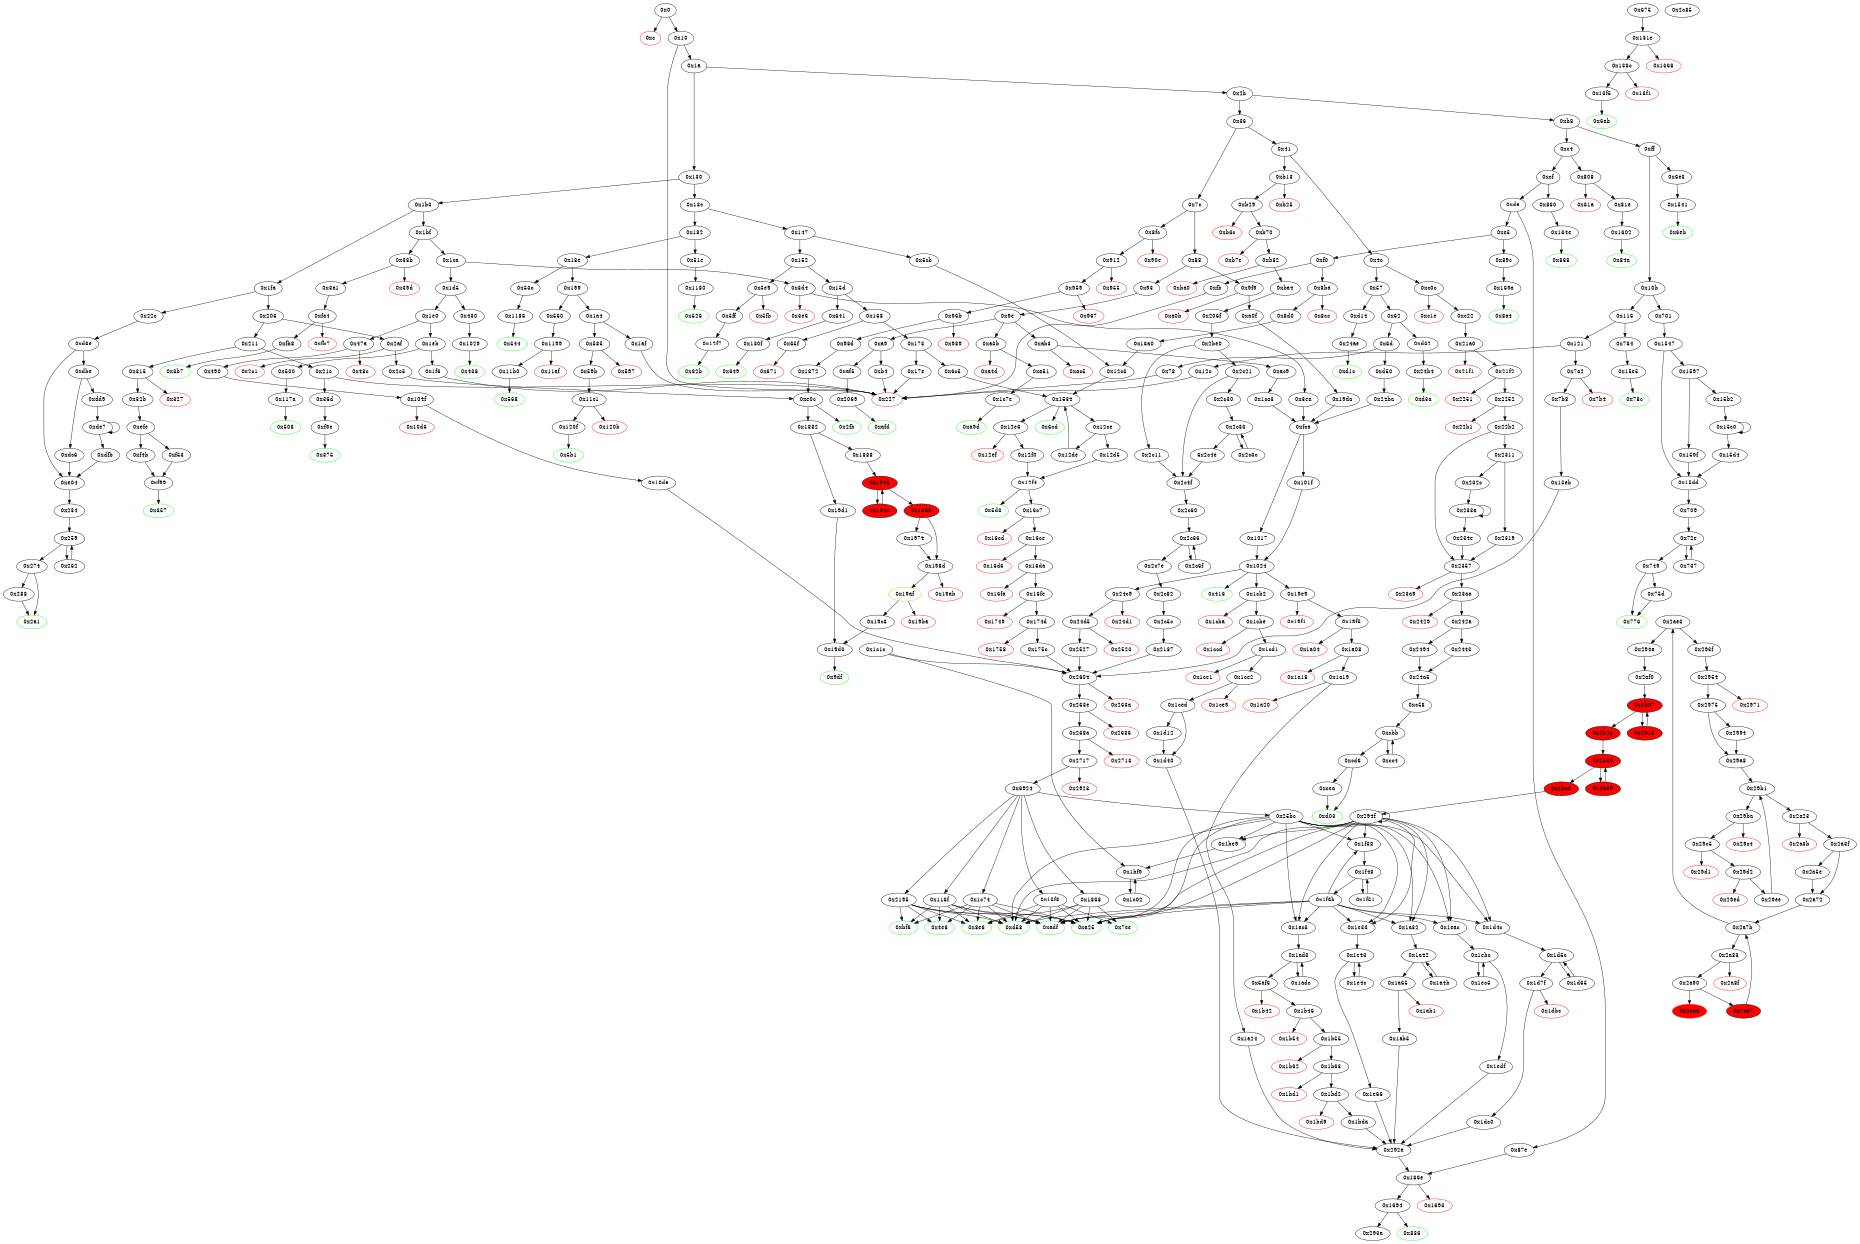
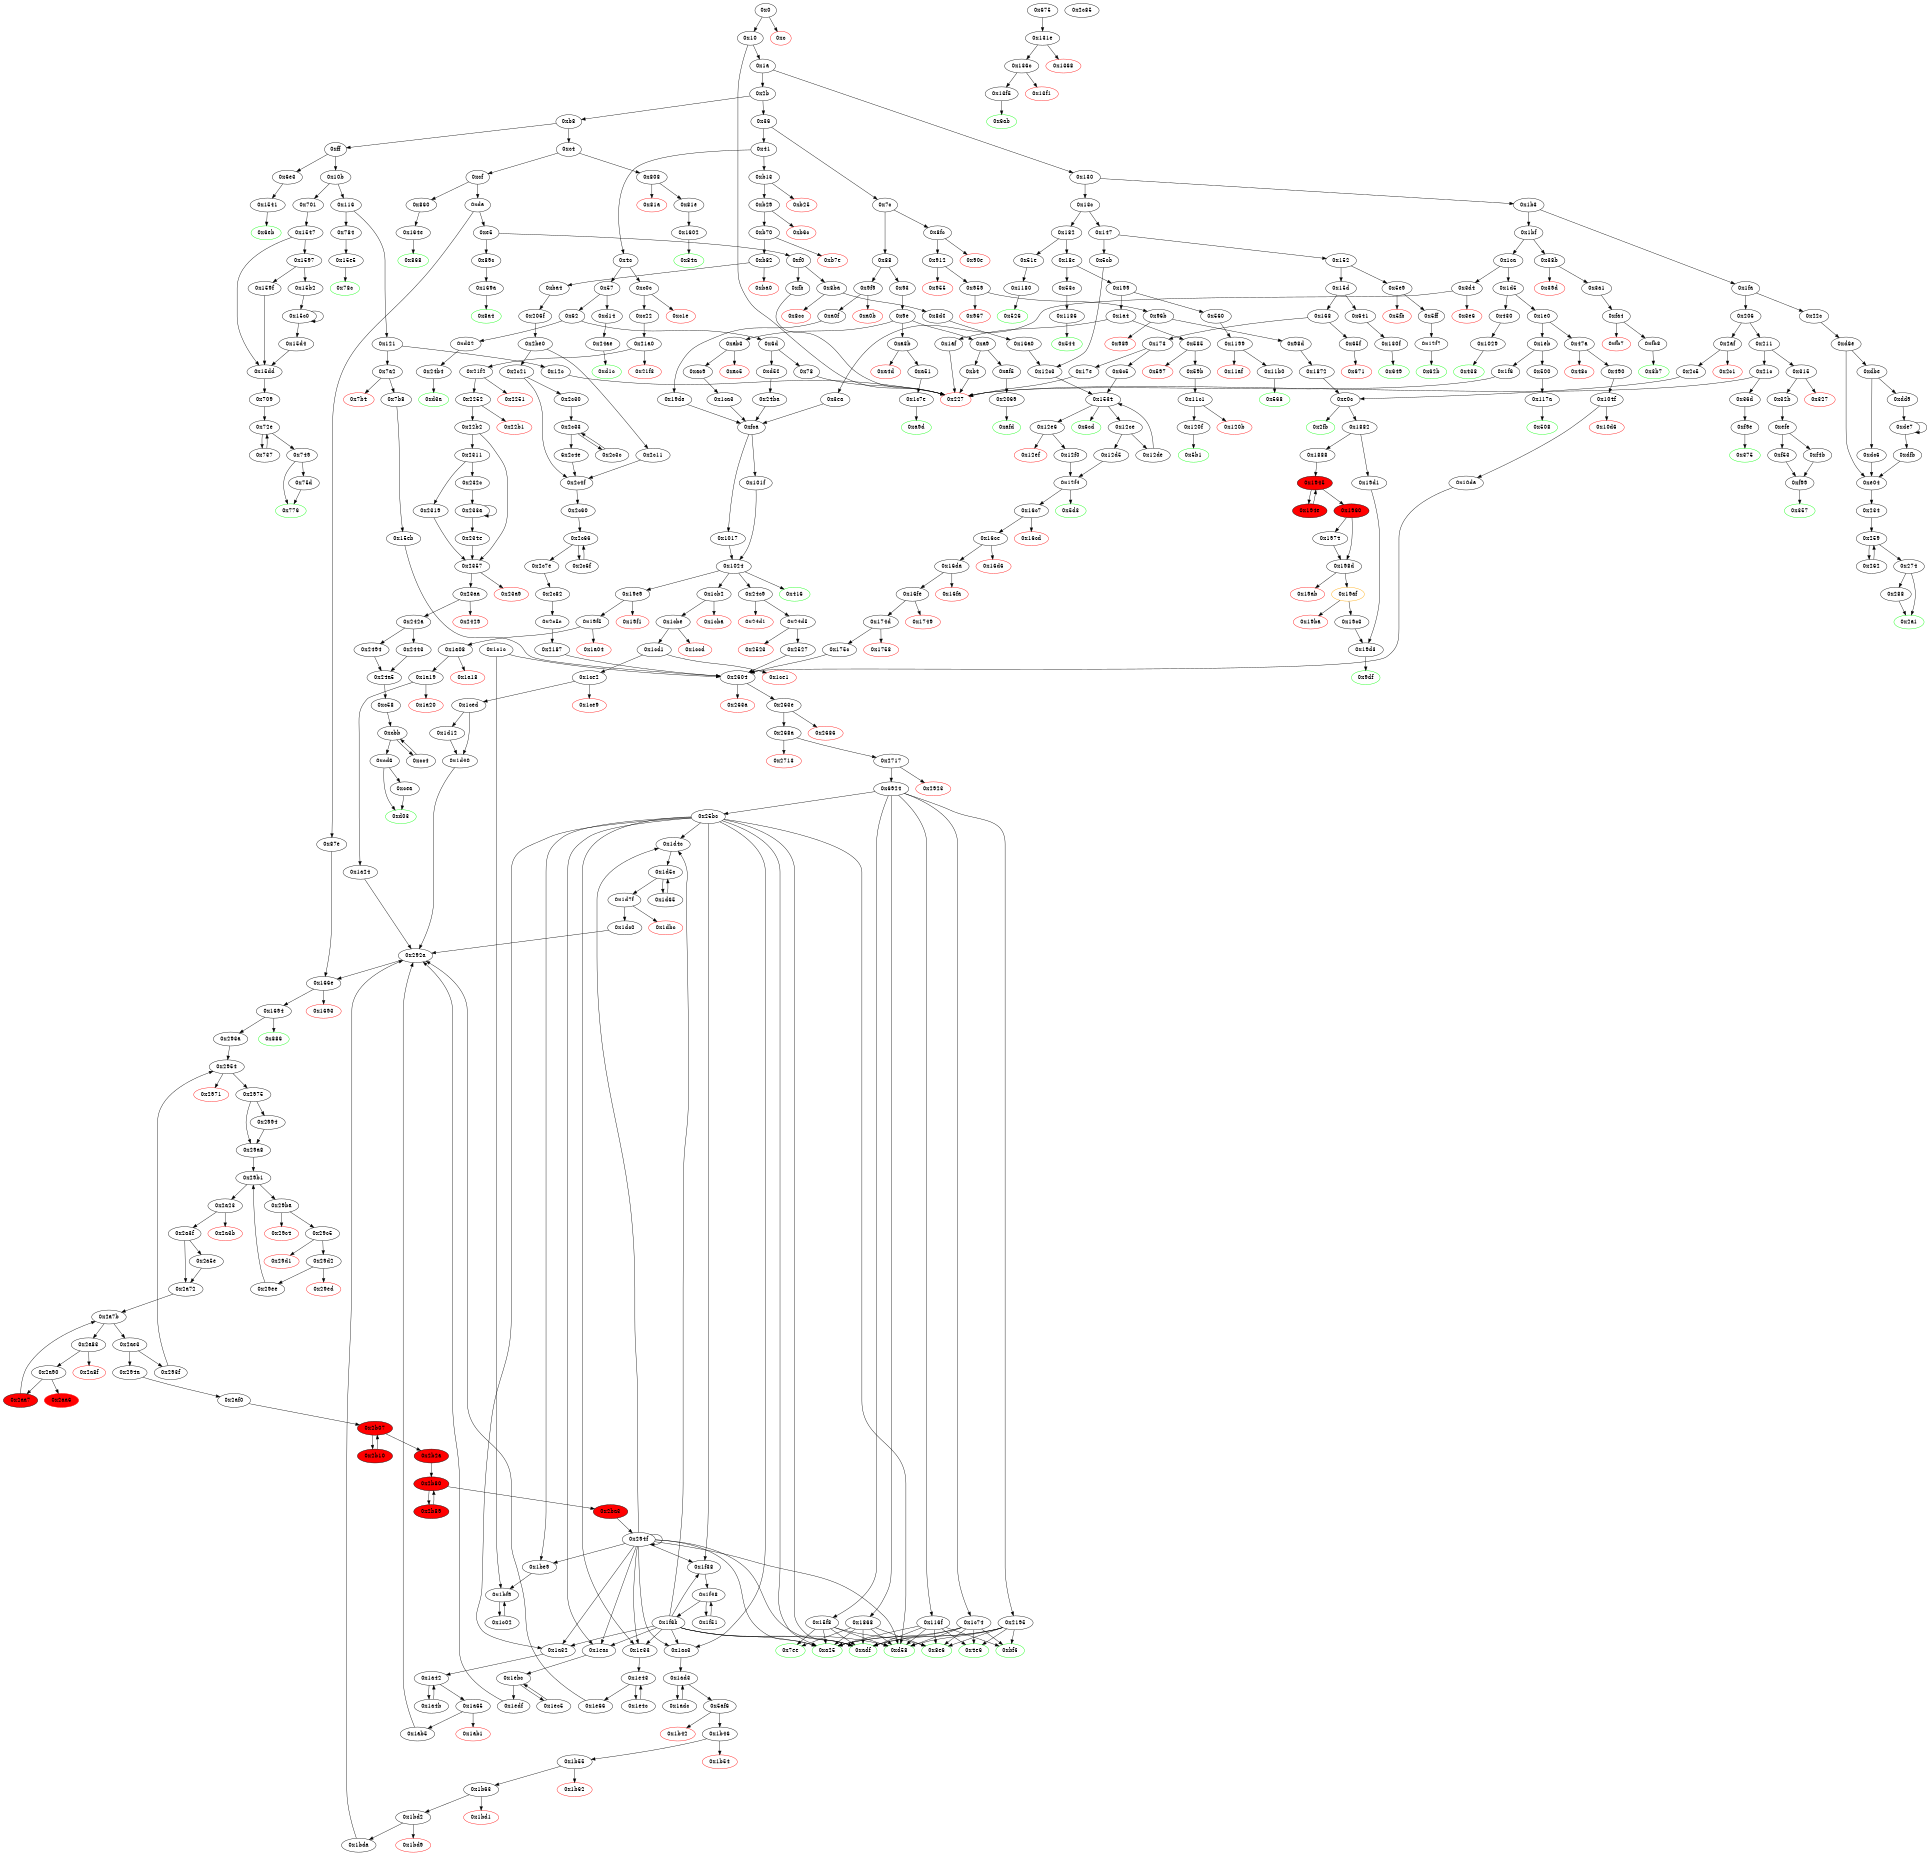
node "0x21f1": label "0x21f1" -> "0x21f3"
edge "0x293a" -> "0x2954": added
